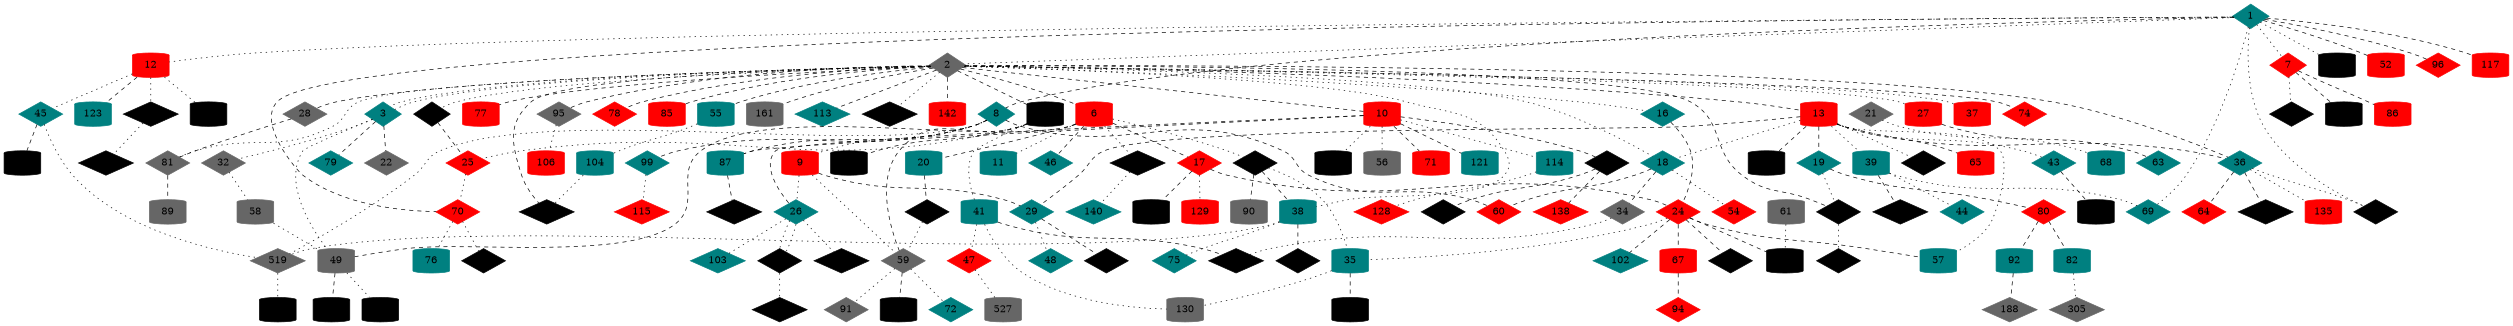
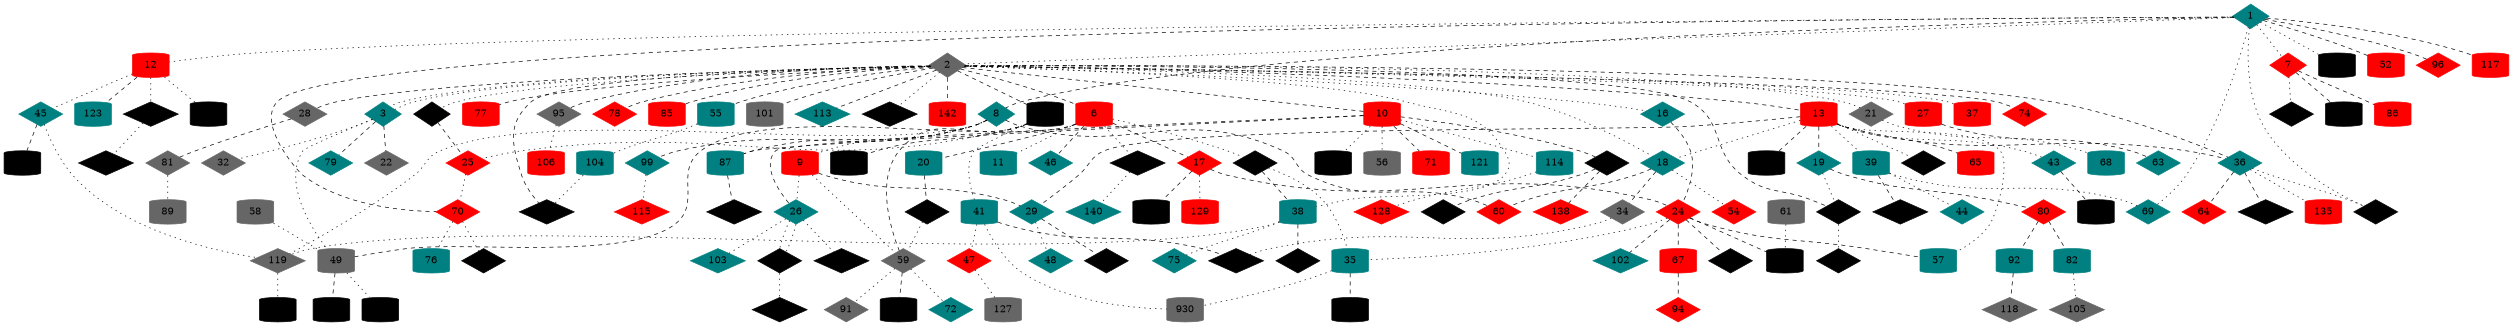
edge "2" -- "81": now "2" -- "21"
node "161": label "161" -> "101"
edge "32" -- "58": removed
edge "81" -- "89": style dashed -> dotted
node "90": removed
node "519": label "519" -> "119"
node "527": label "527" -> "127"
node "130": label "130" -> "930"
node "188": label "188" -> "118"
node "305": label "305" -> "105"
